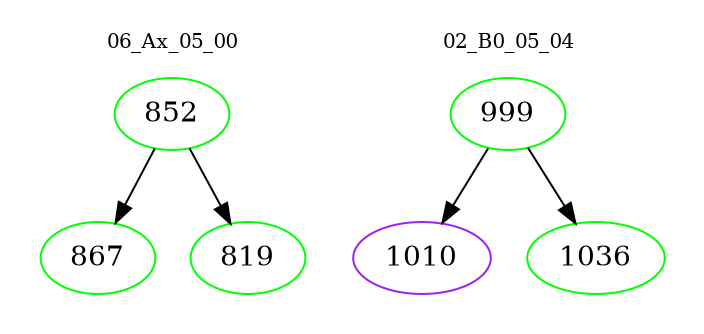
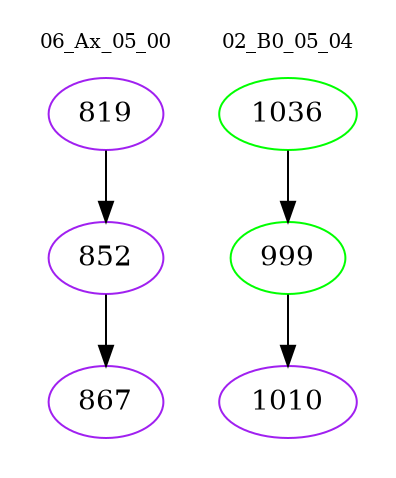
node "852": color green -> purple
edge "852" -> "819": reversed
edge "999" -> "1036": reversed
node "867": color green -> purple
node "819": color green -> purple
